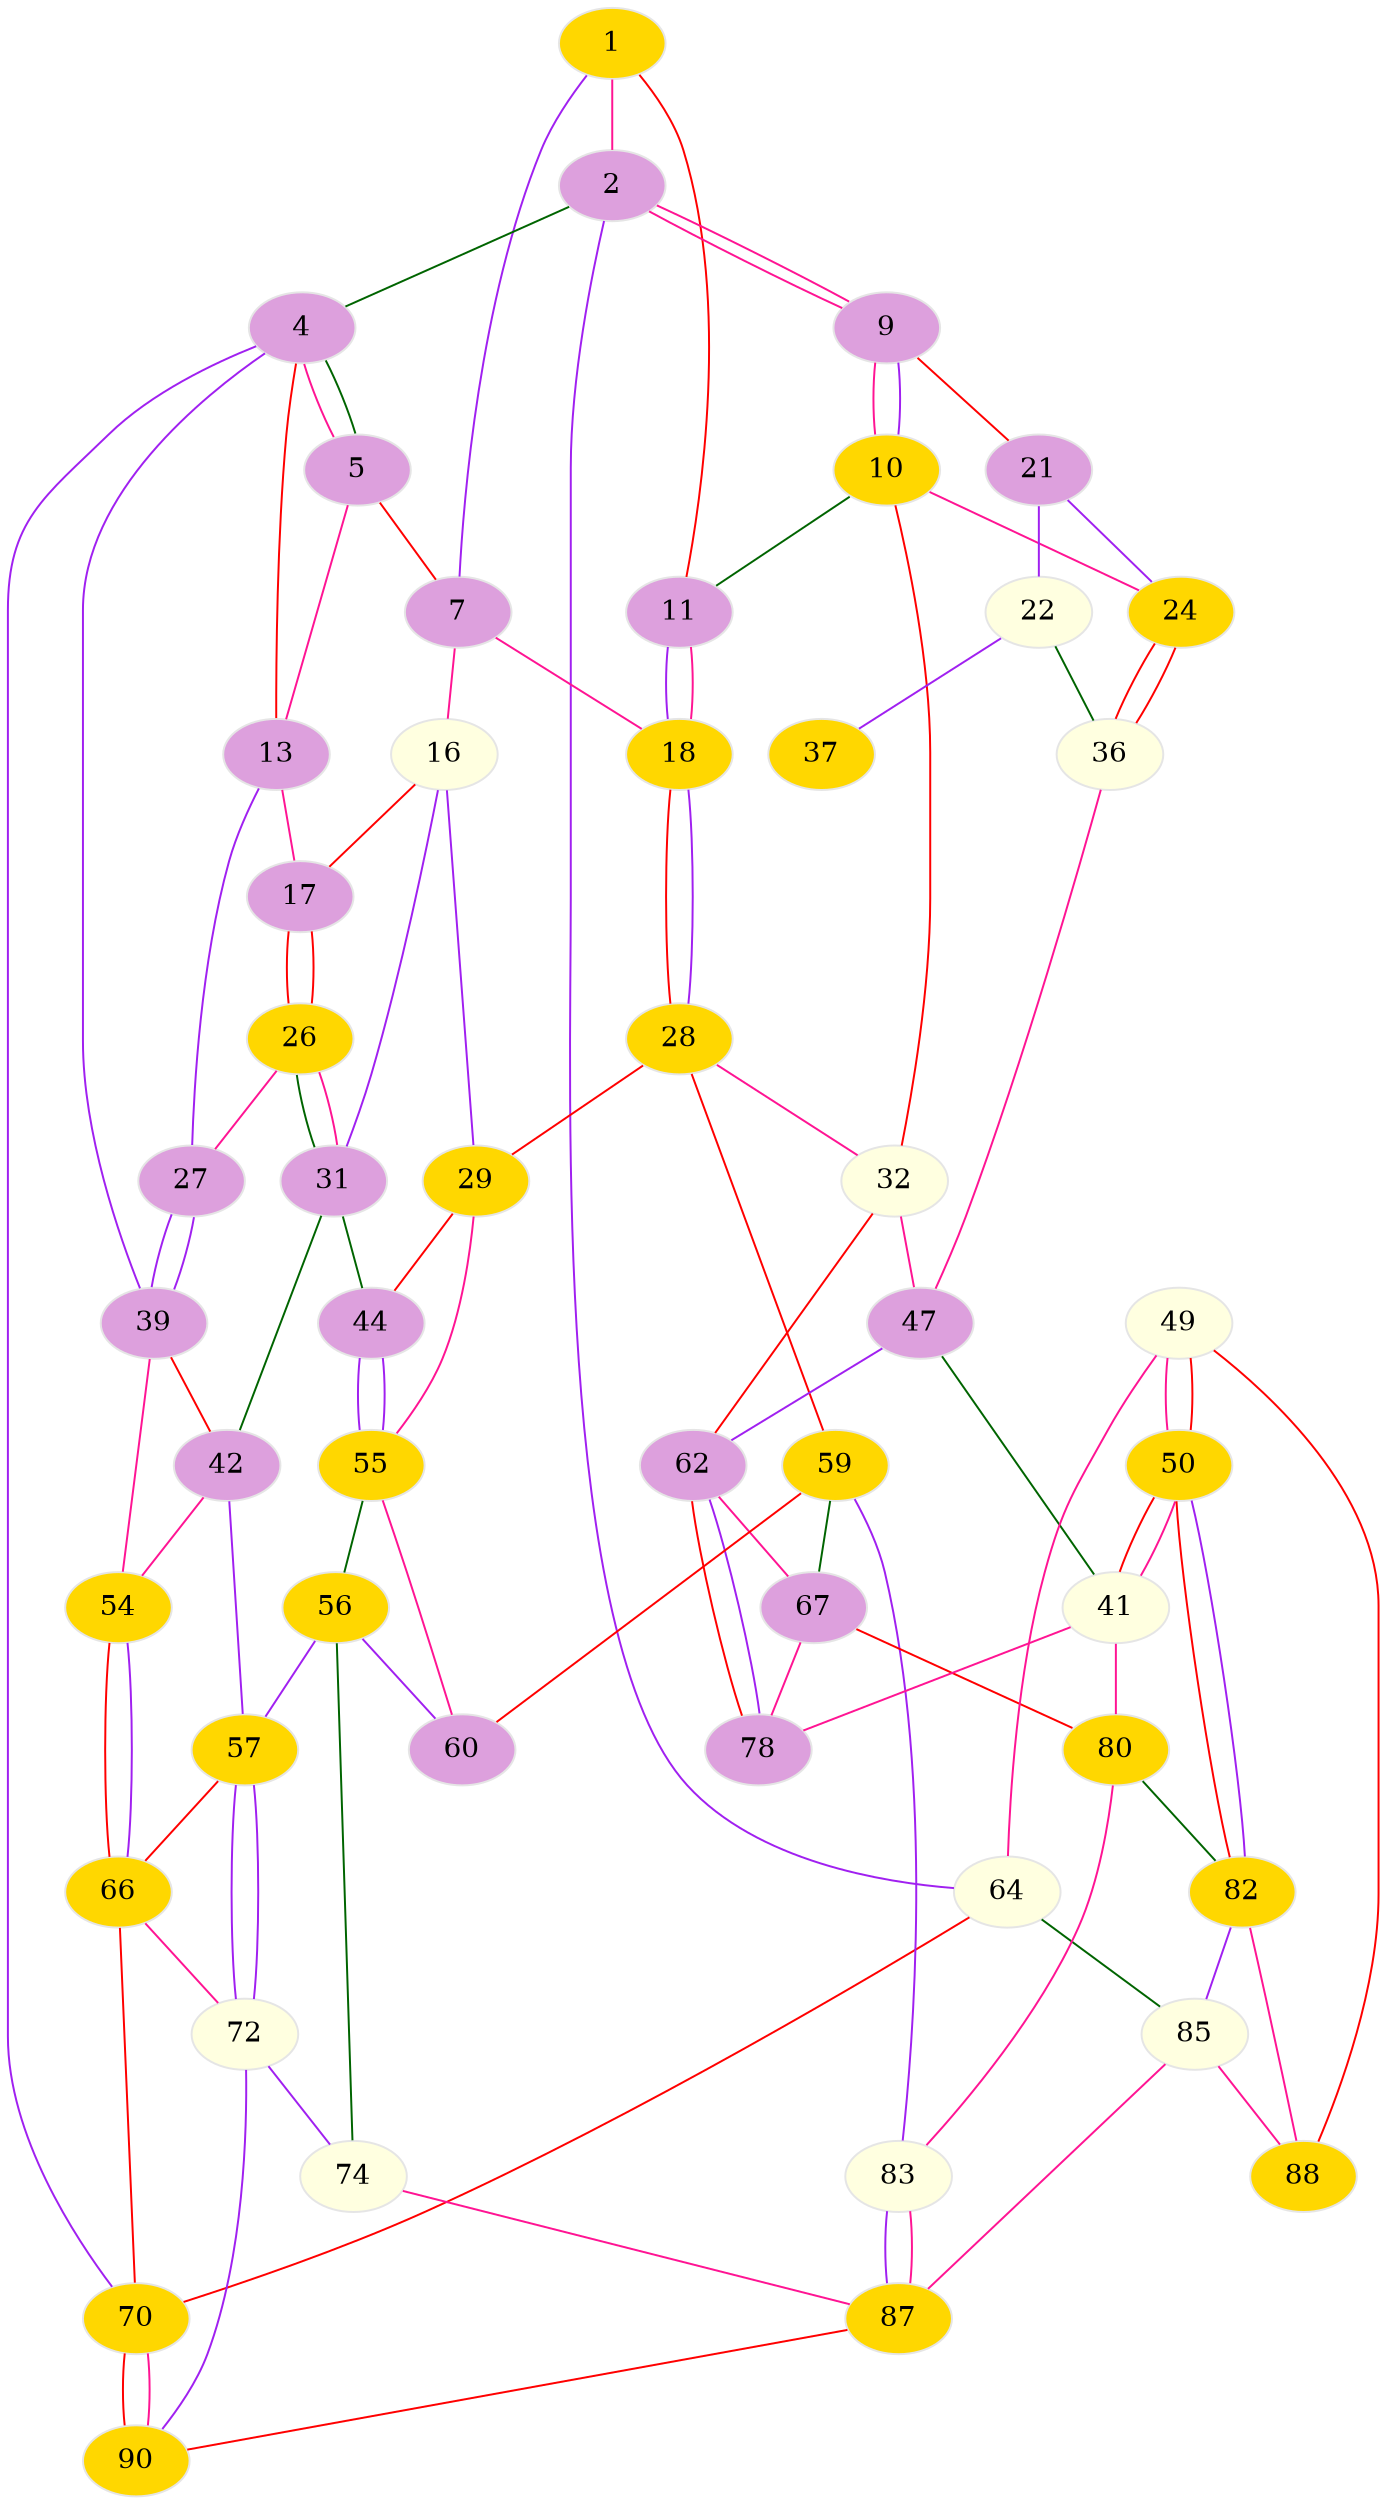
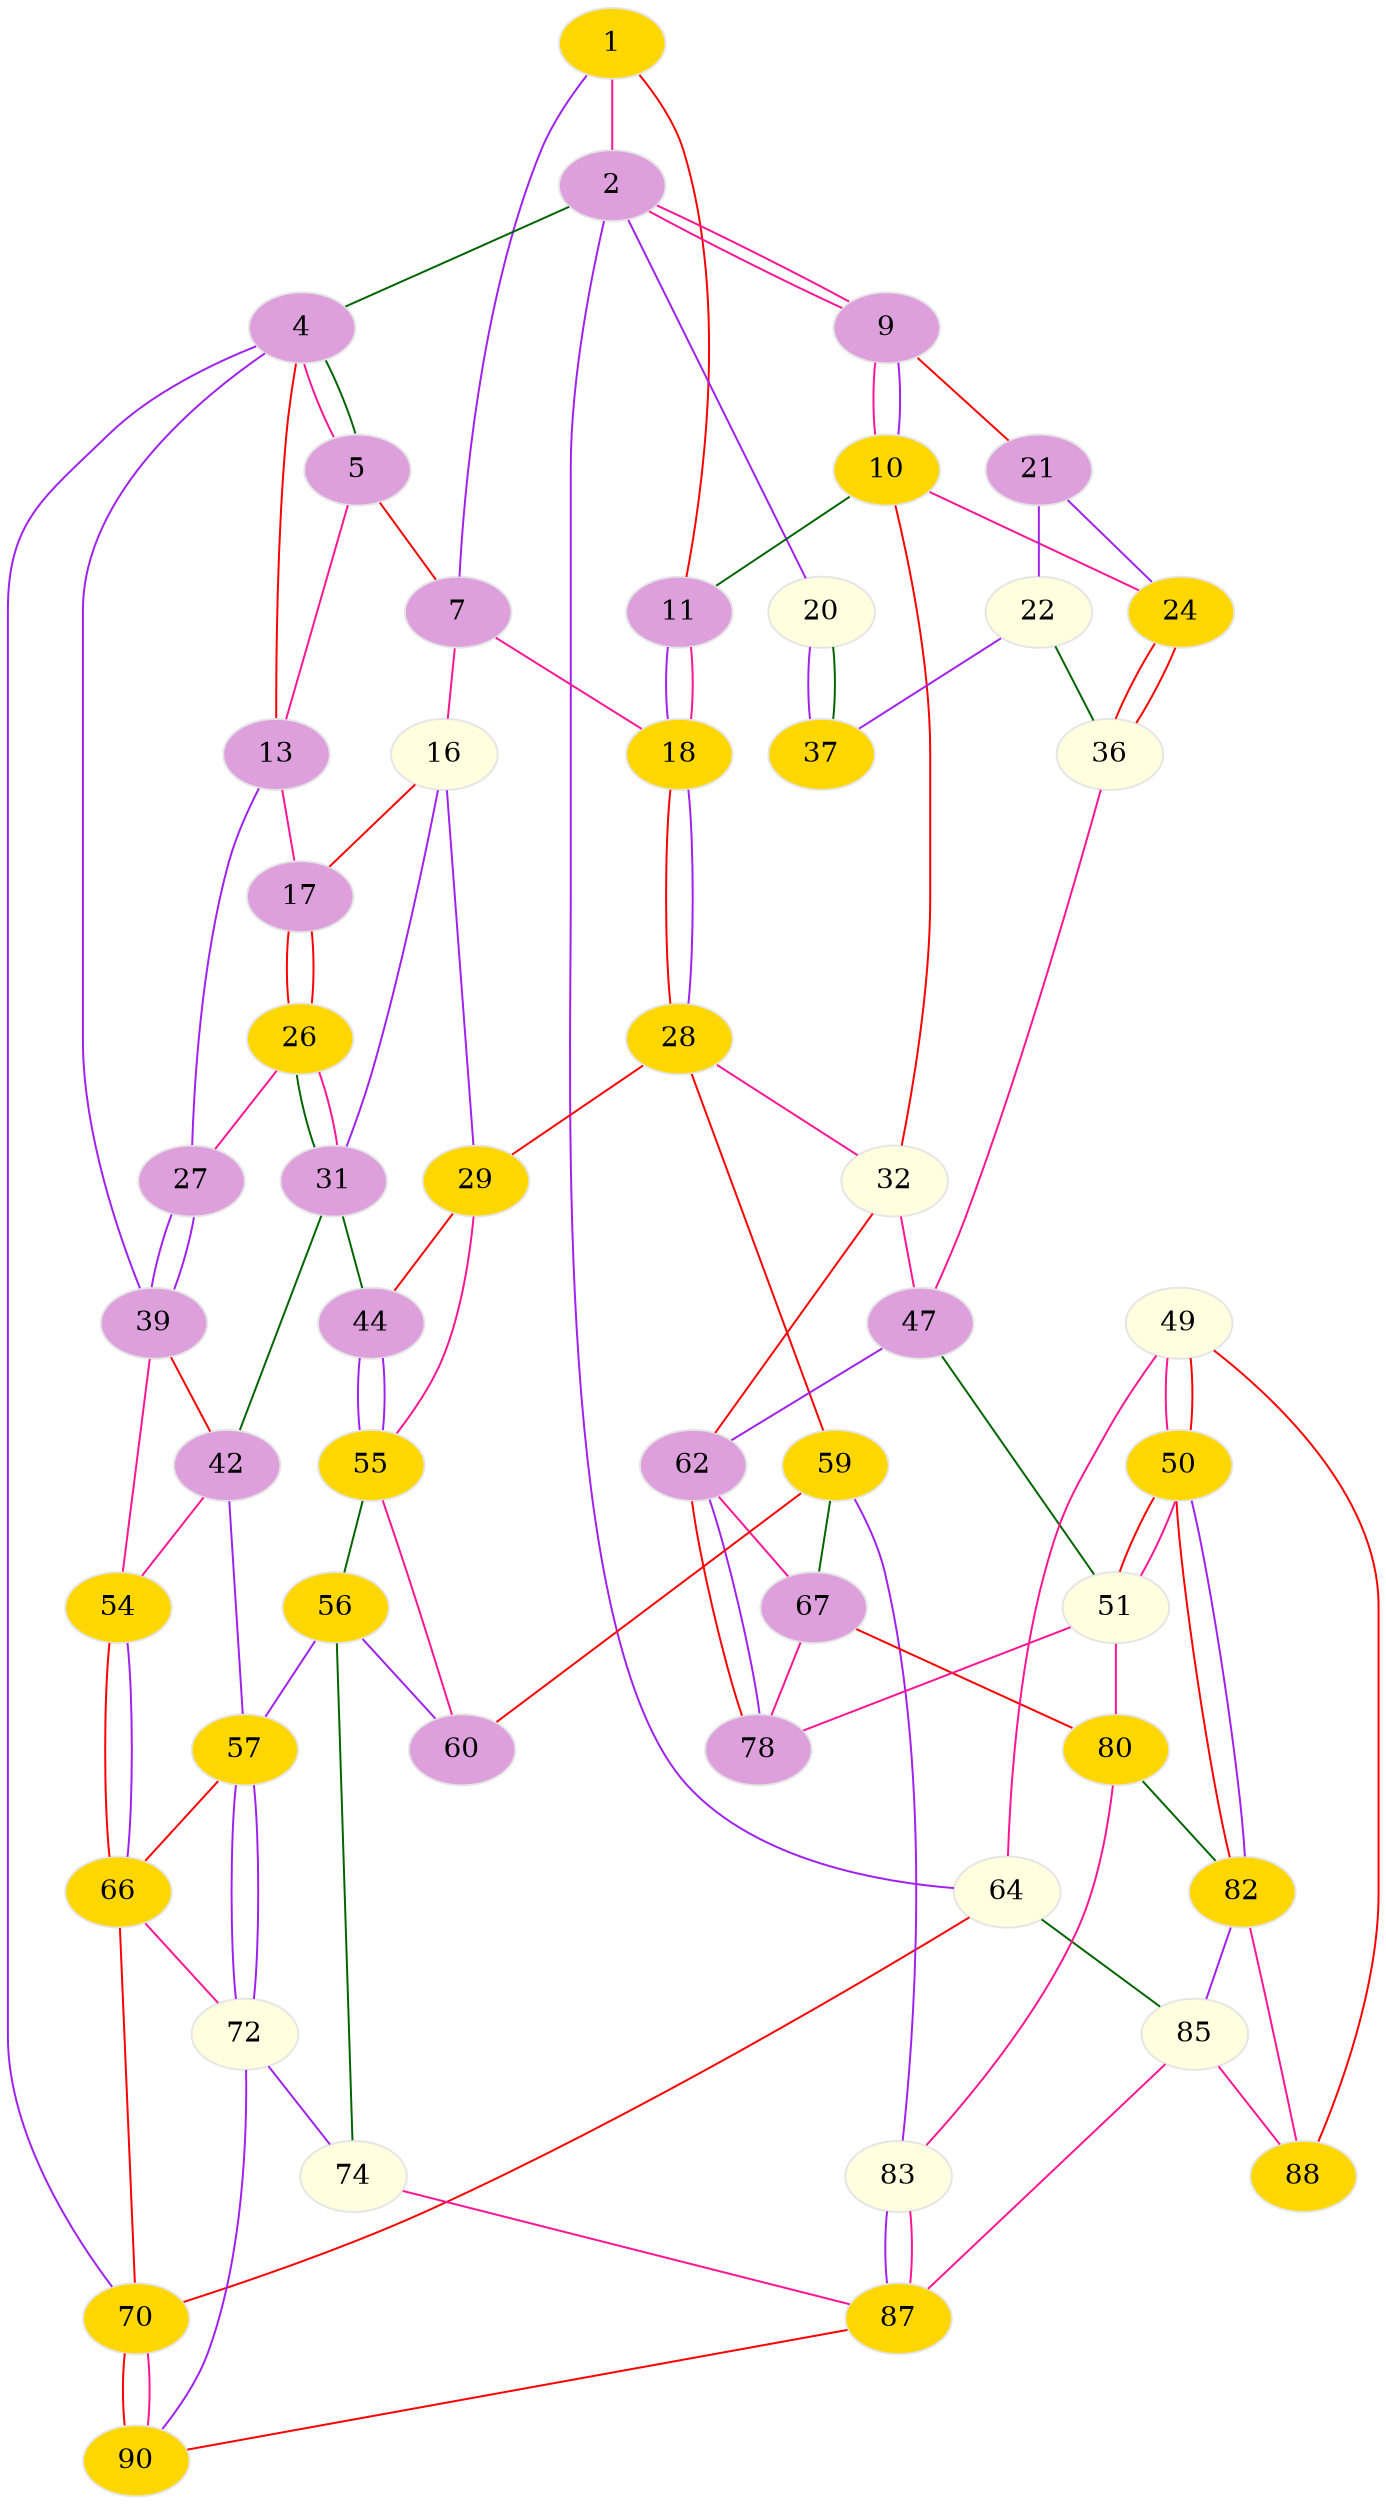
node "20": added
node "41": label "41" -> "51"
